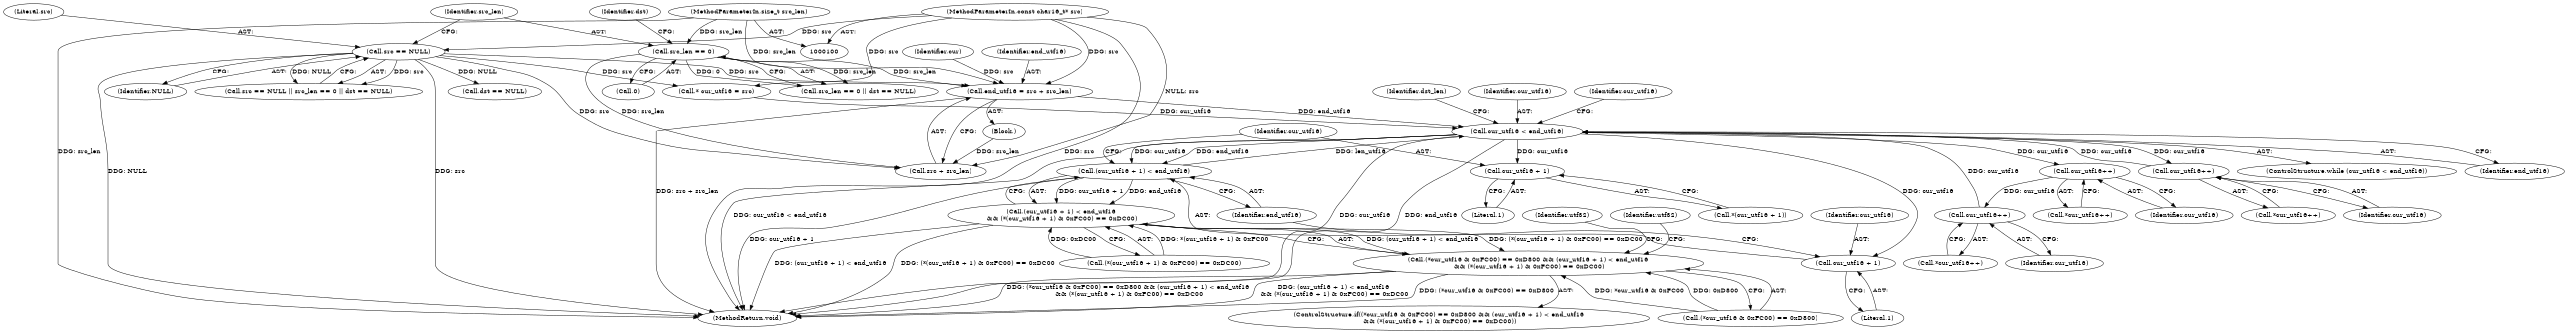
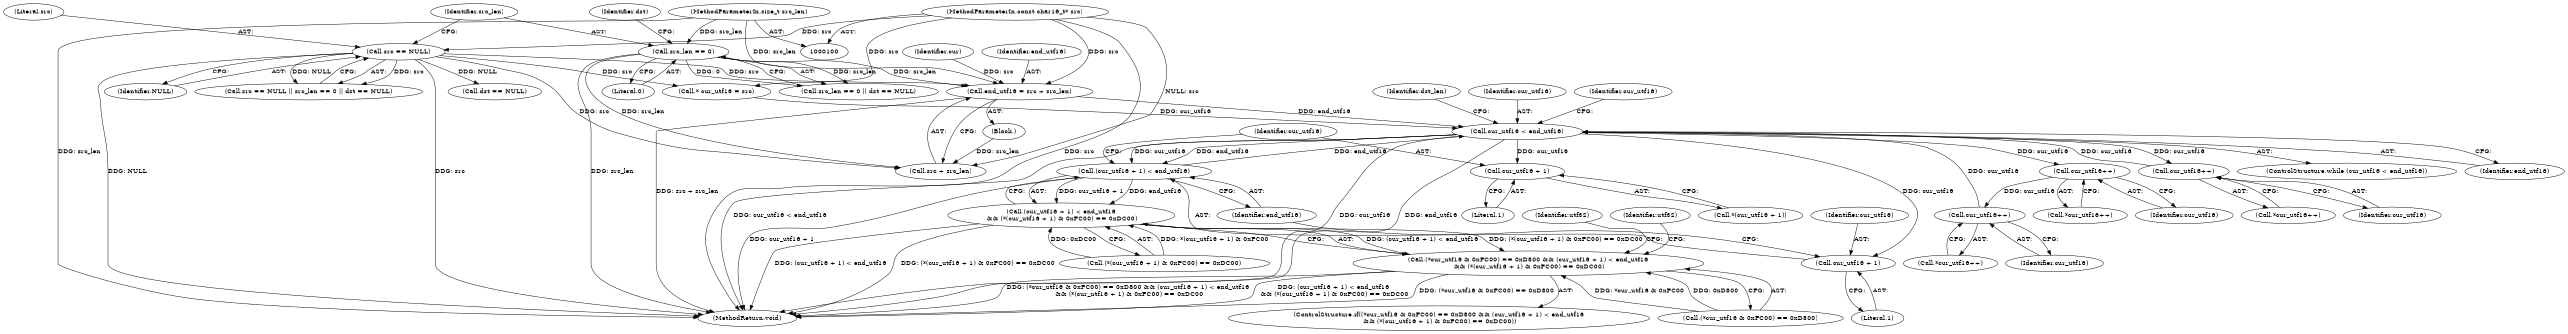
node "(Call,0)": label "(Call,0)" -> "(Literal,0)"
edge "(Call,(cur_utf16 + 1) < end_utf16)" -> "(Call,cur_utf16 < end_utf16)": label "DDG: len_utf16" -> "DDG: end_utf16"
edge "(Call,src_len == 0)" -> "(MethodReturn,void)": added, label "DDG: src_len"
